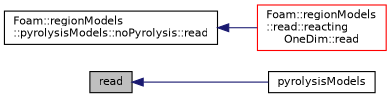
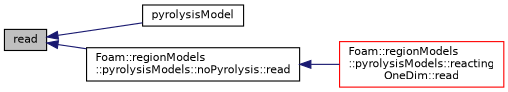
node "Foam::regionModels ::read::reacting OneDim::read": label "Foam::regionModels ::read::reacting OneDim::read" -> "Foam::regionModels ::pyrolysisModels::reacting OneDim::read"
edge "Foam::regionModels ::pyrolysisModels::noPyrolysis::read" -> "read": added
node "pyrolysisModels": label "pyrolysisModels" -> "pyrolysisModel"
